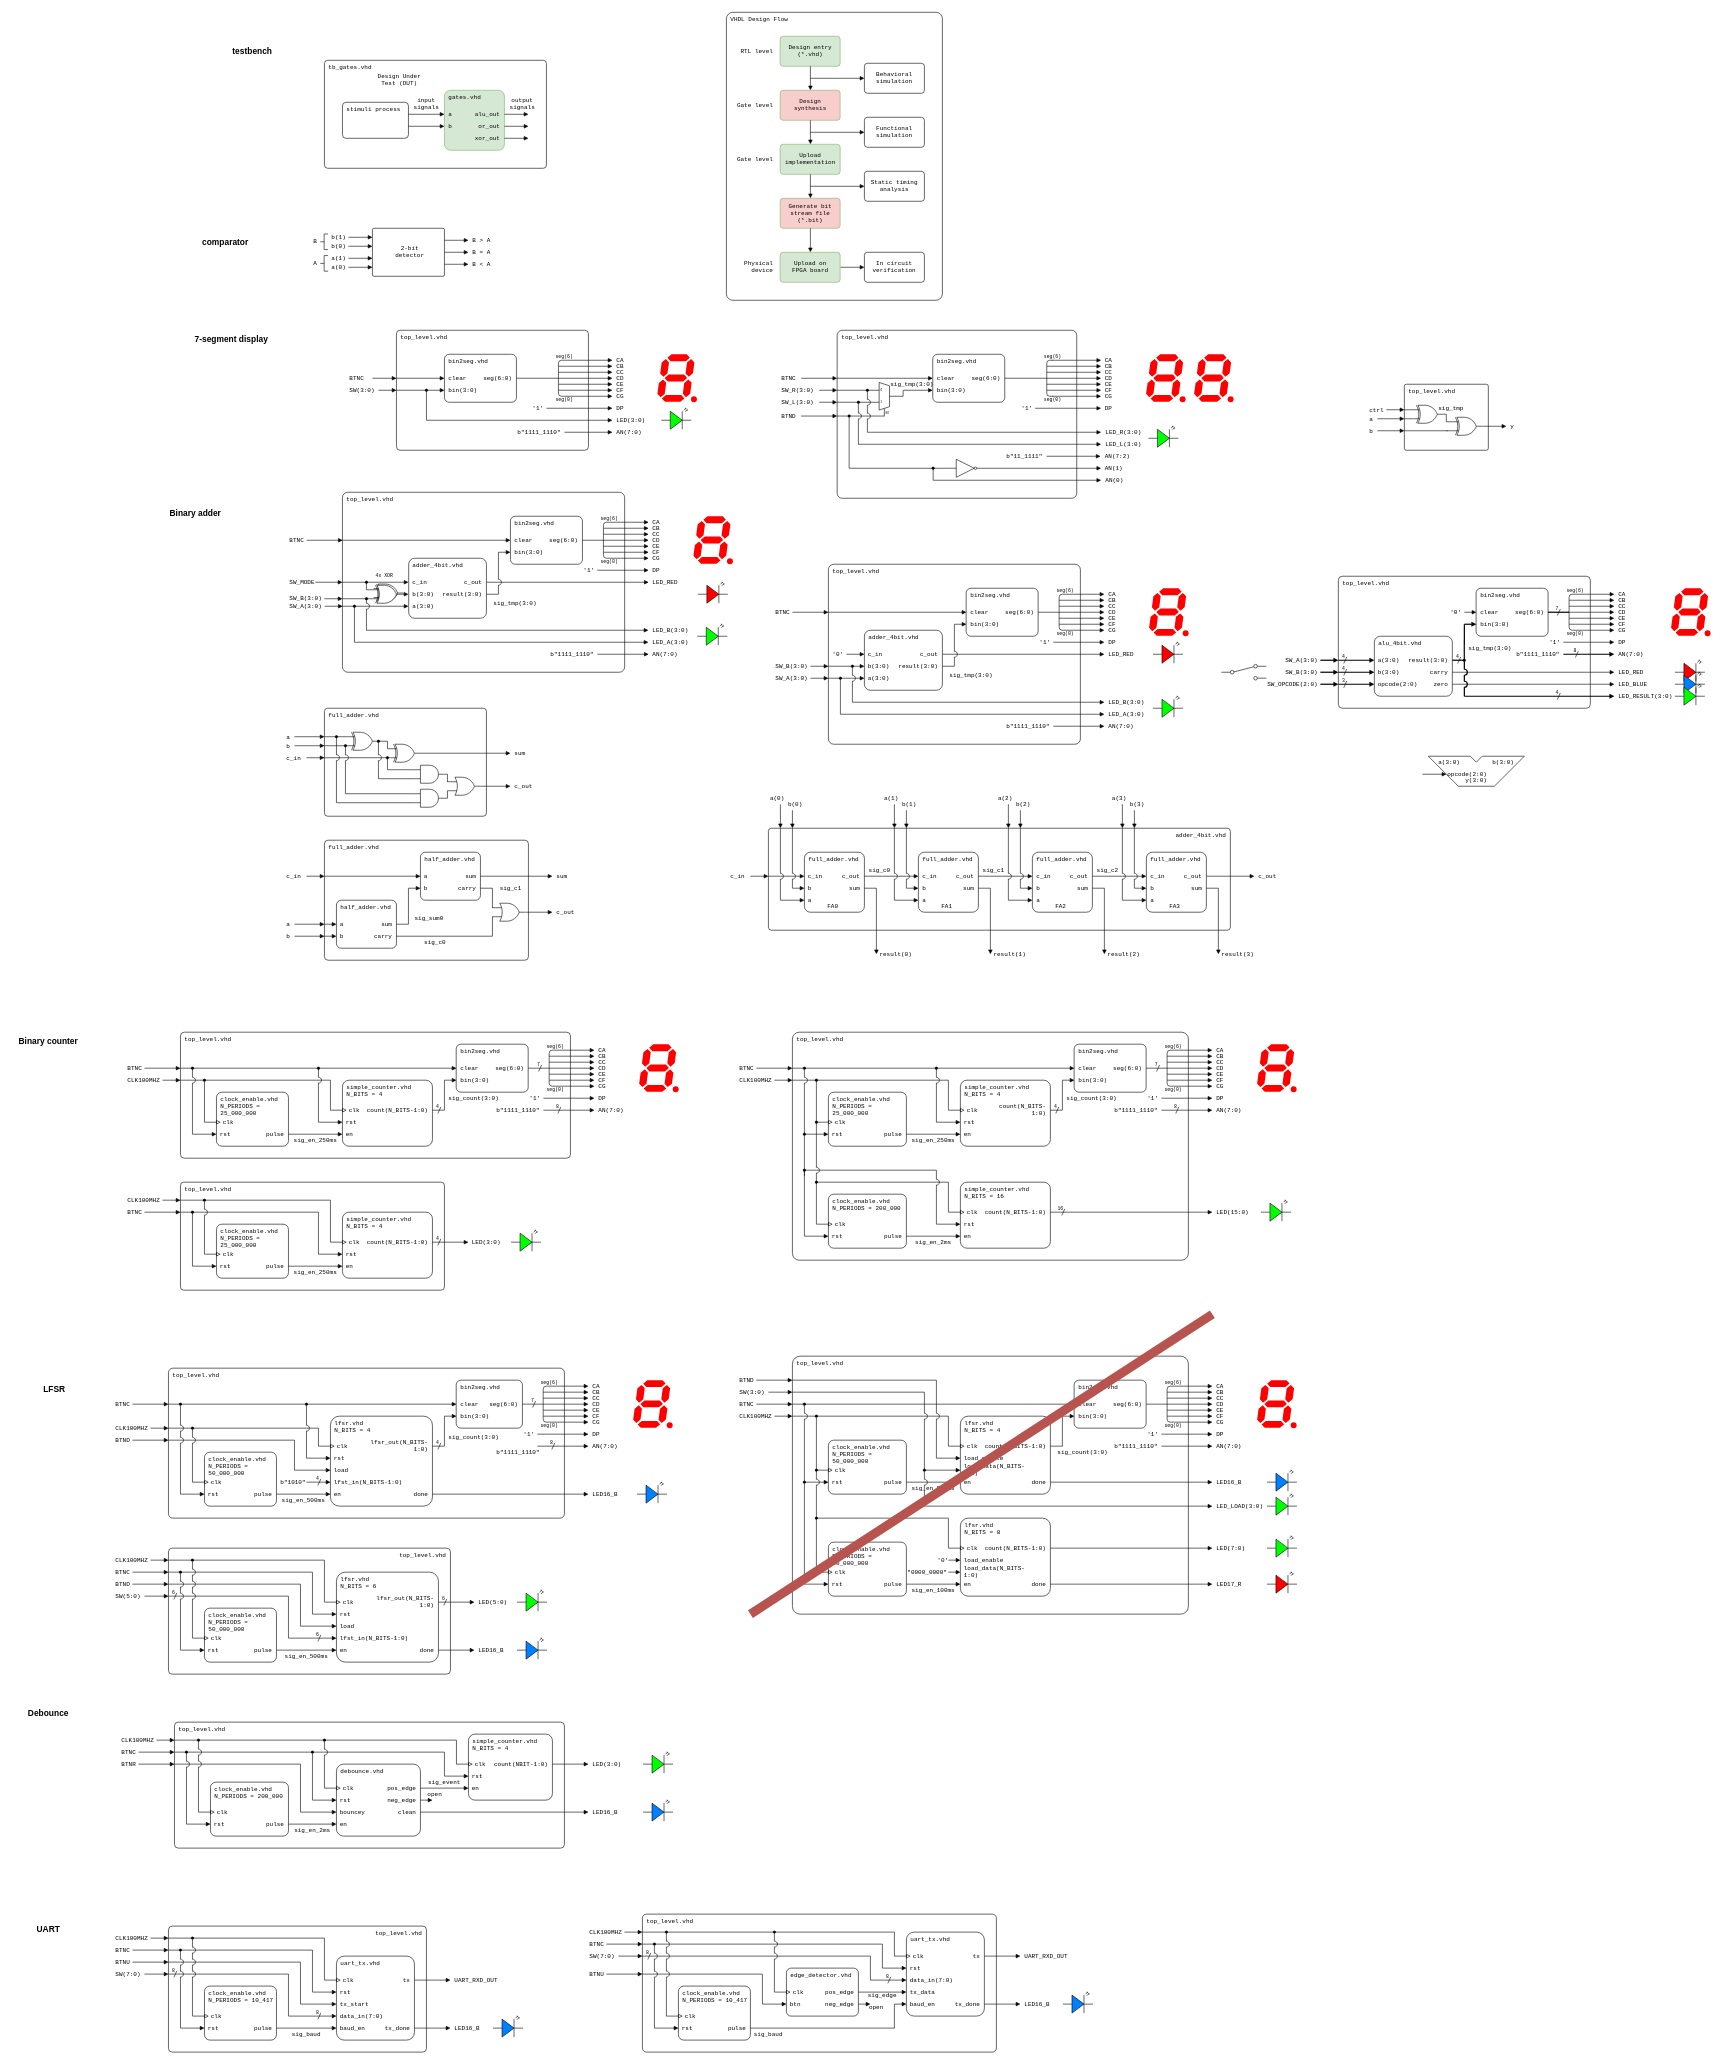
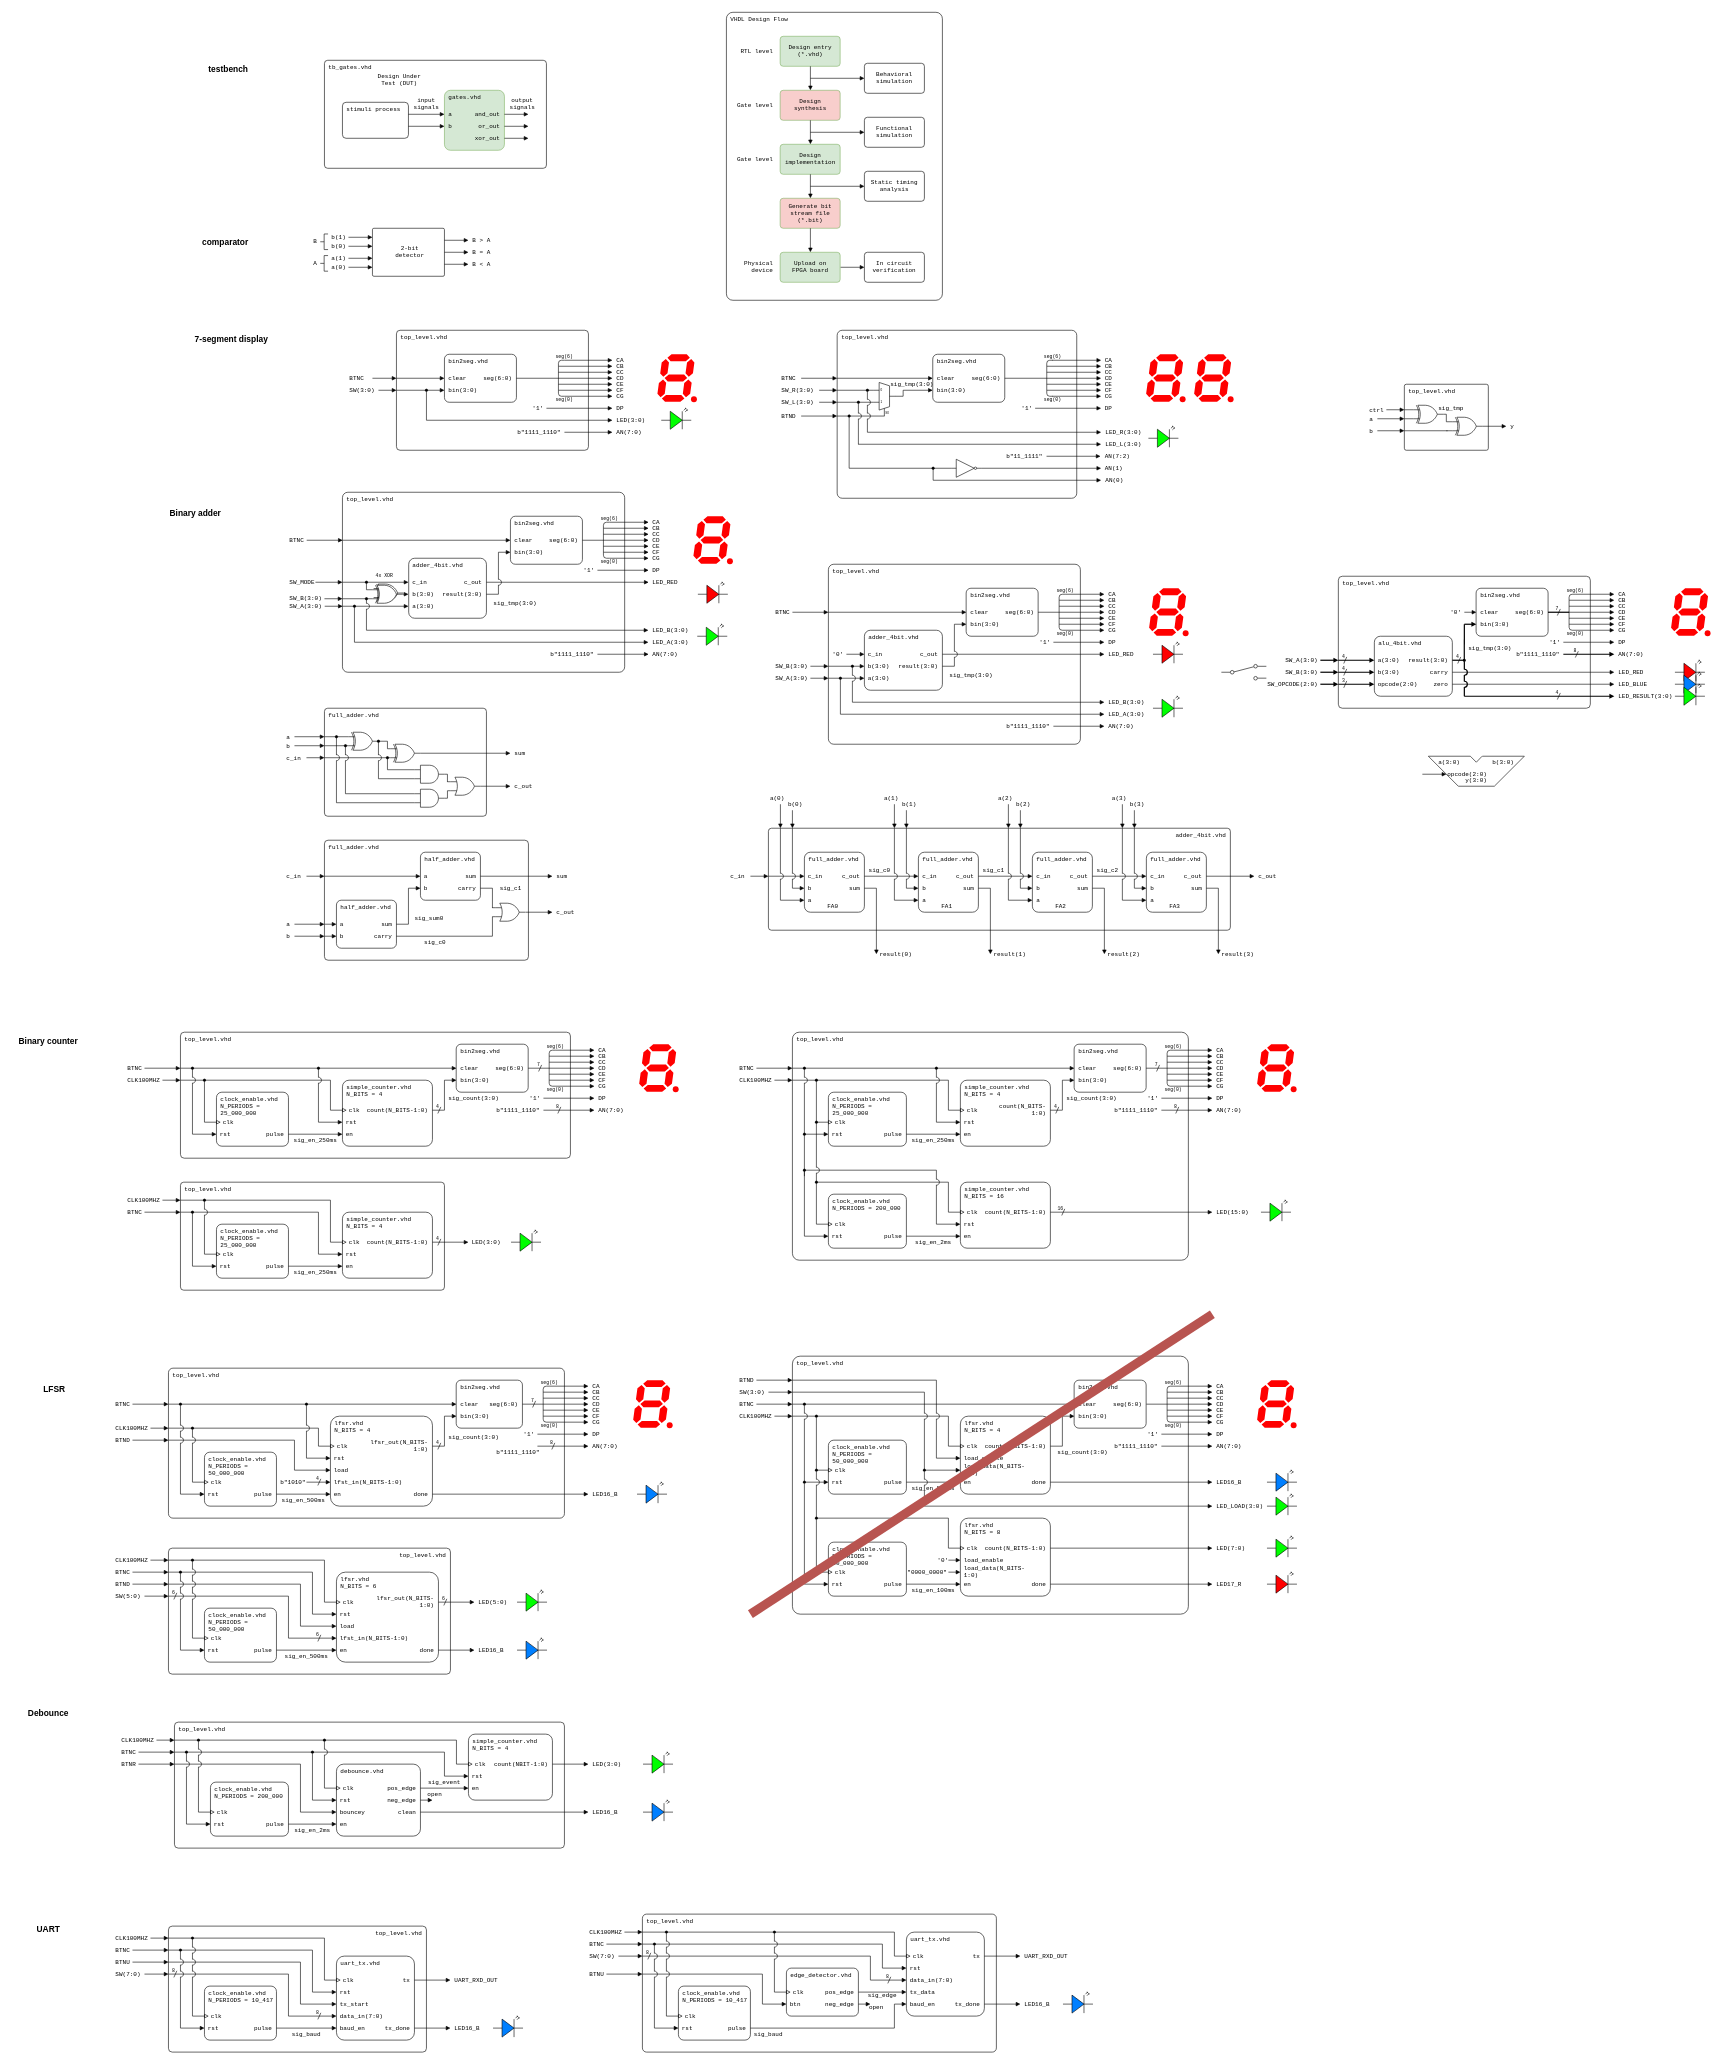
node "testbench": moved (252, 51) -> (228, 69)
node "alu_out": label "alu_out" -> "and_out"
node "Upload implementation": label "Upload implementation" -> "Design implementation"
